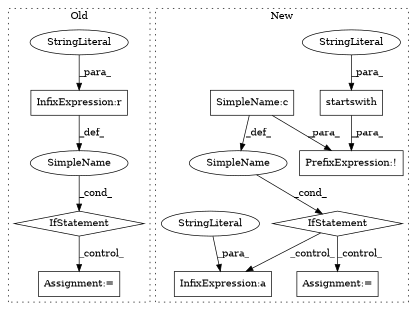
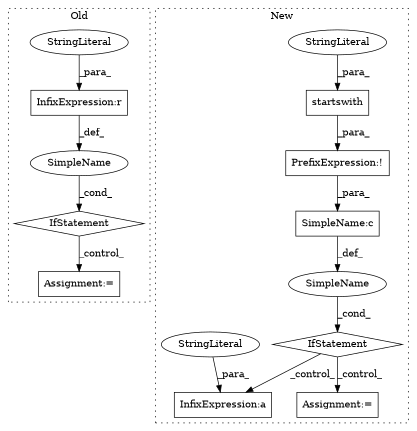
edge "SimpleName:c" -> "PrefixExpression:!": reversed
